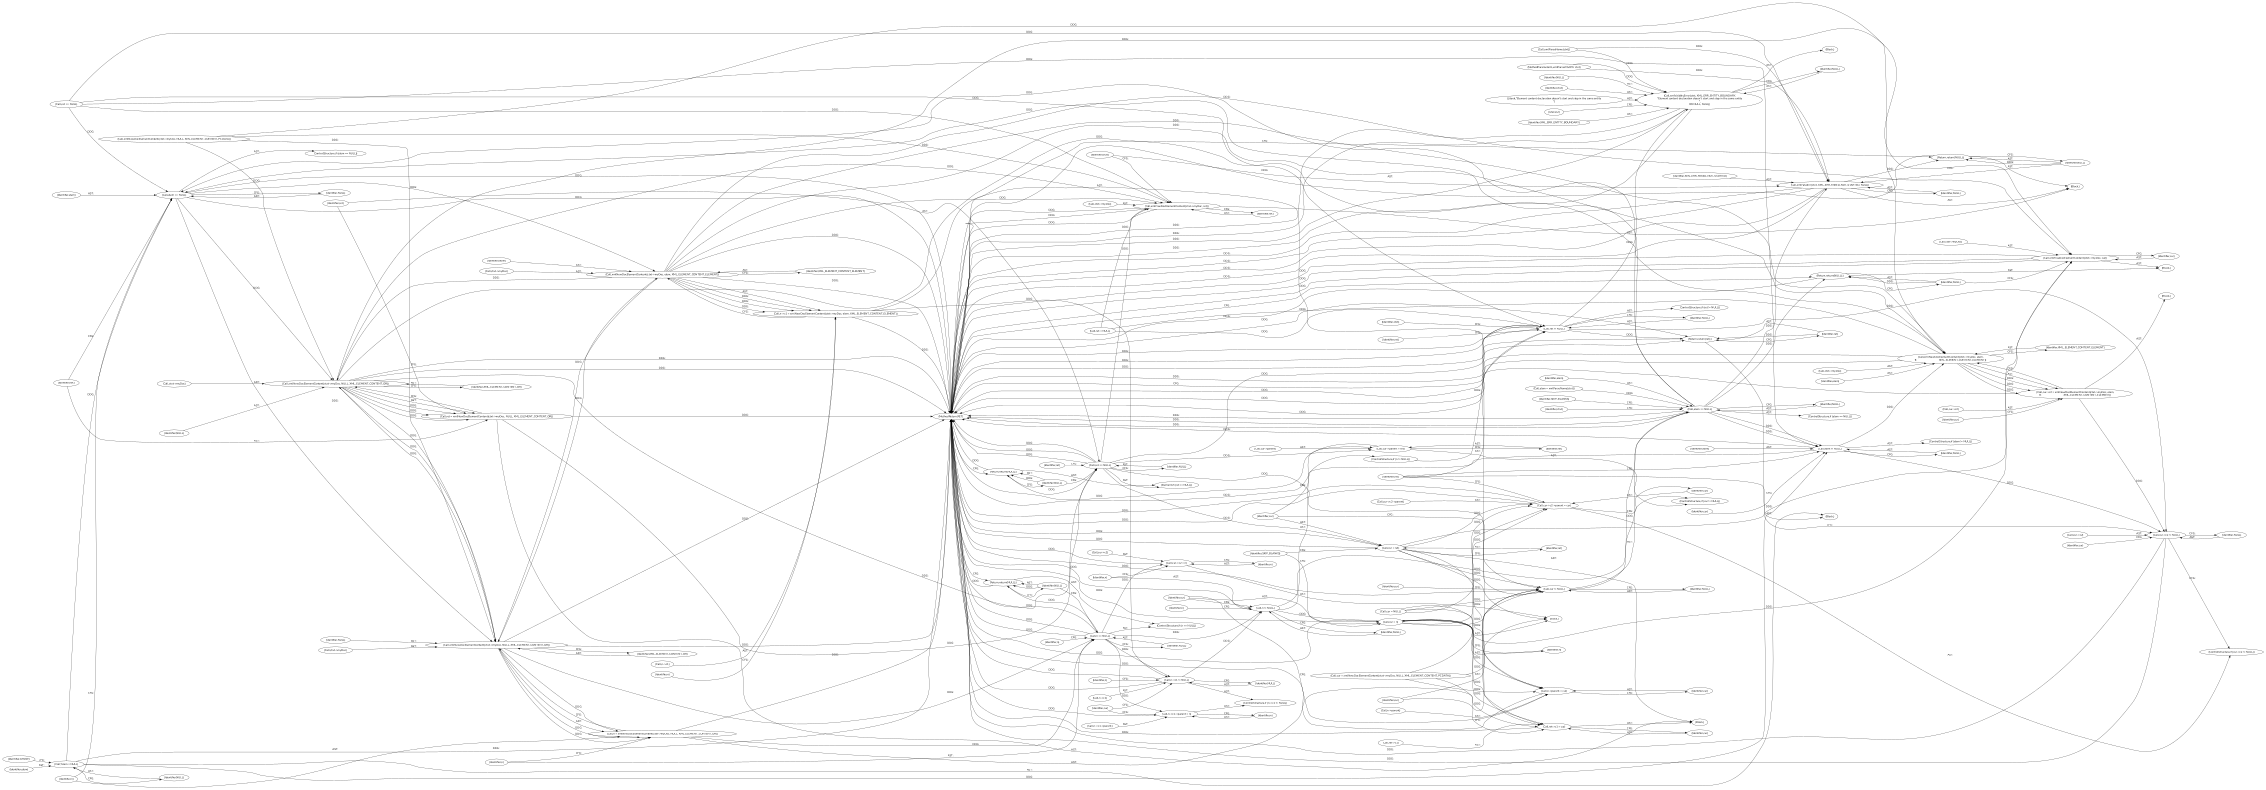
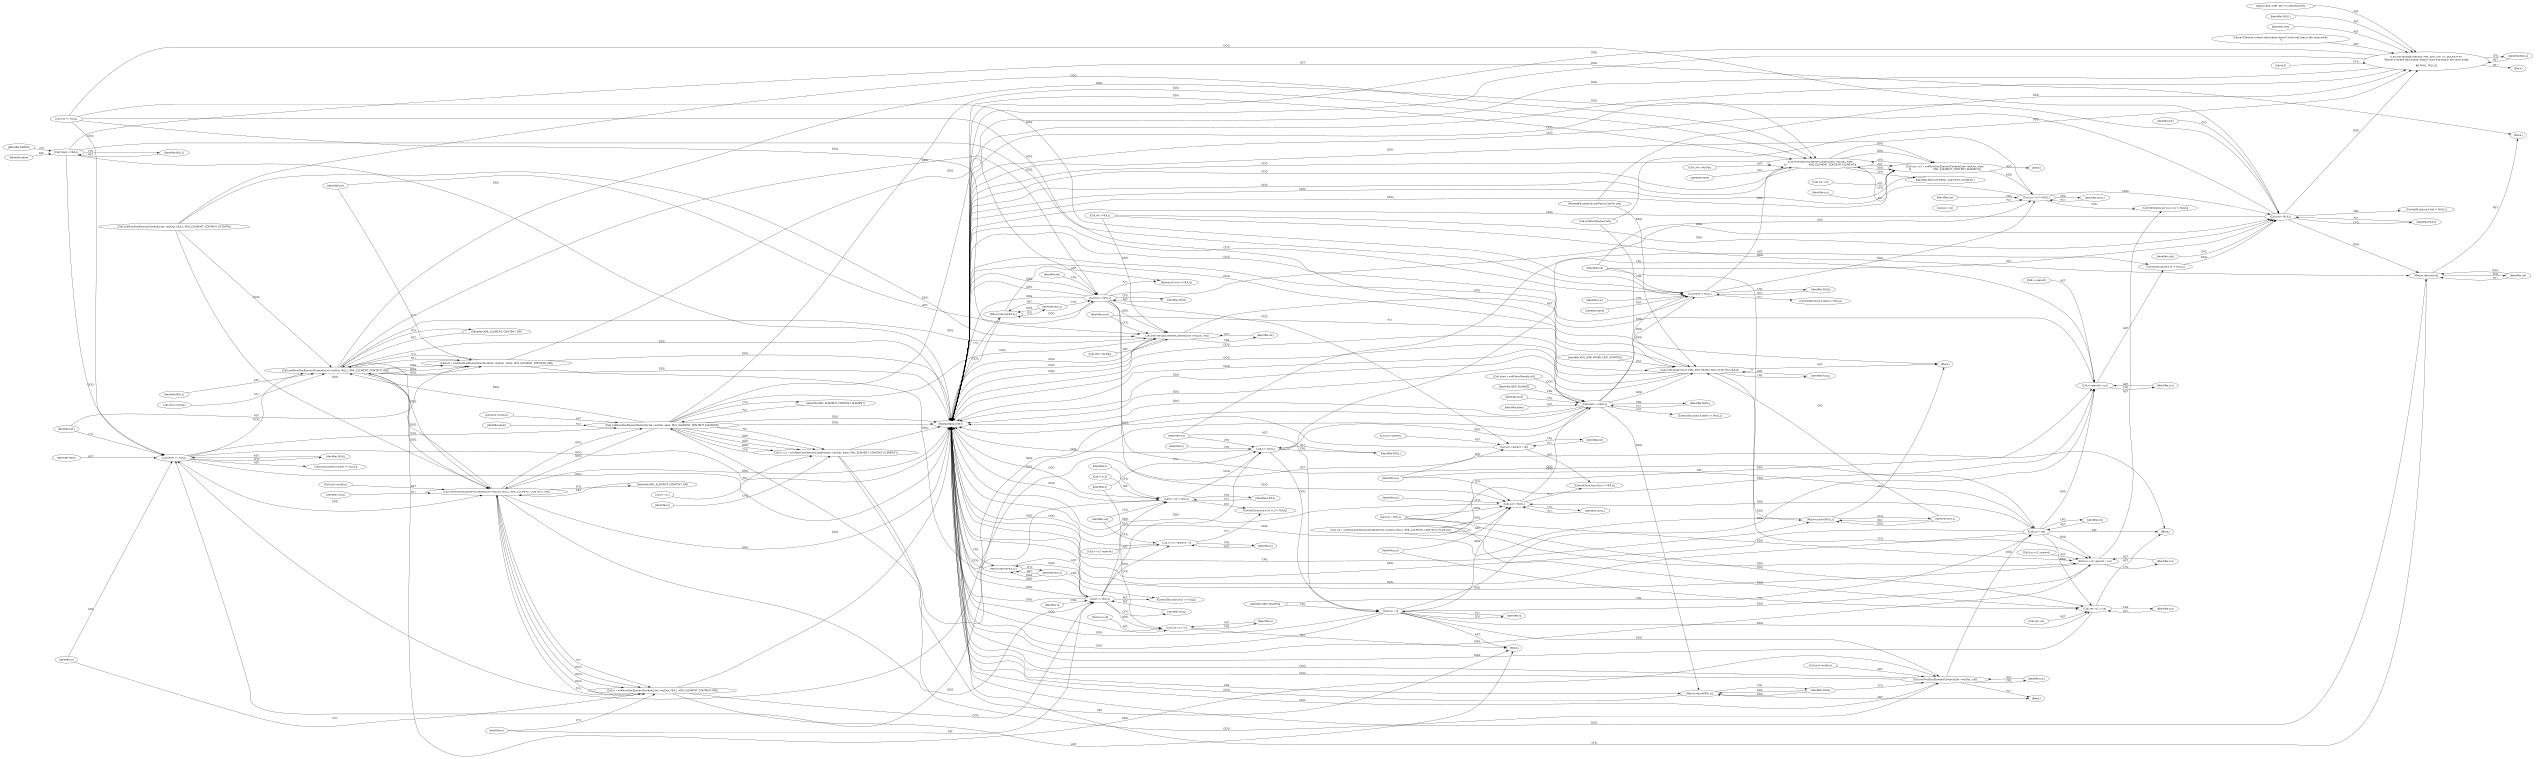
node "(Identifier,XML_ERR_ENTITY_BOUNDARY)": label "(Identifier,XML_ERR_ENTITY_BOUNDARY)" -> "(Return,XML_ERR_ENTITY_BOUNDARY)"
edge "(Call,ret != NULL)" -> "(Call,cur->c2 != NULL)": reversed
edge "(Call,n->parent = cur)" -> "(ControlStructure,if (n != NULL))": added, label "AST:"
edge "(Call,cur = ret)" -> "(Call,xmlFreeDocElementContent(ctxt->myDoc, cur))": reversed
